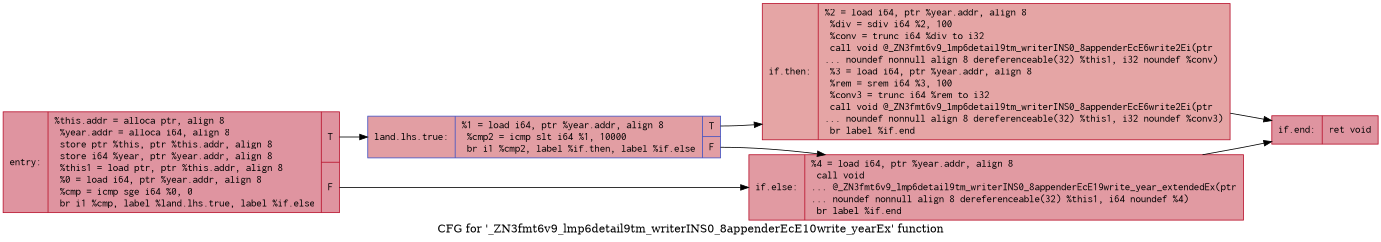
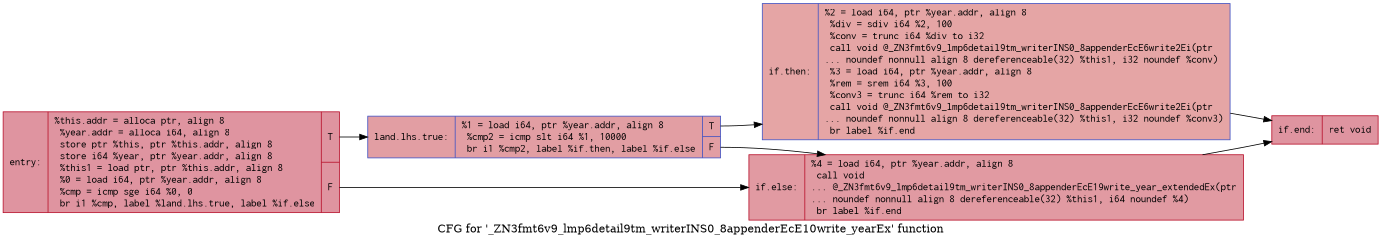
node "if.then:": color #b70d28ff -> #3d50c3ff
